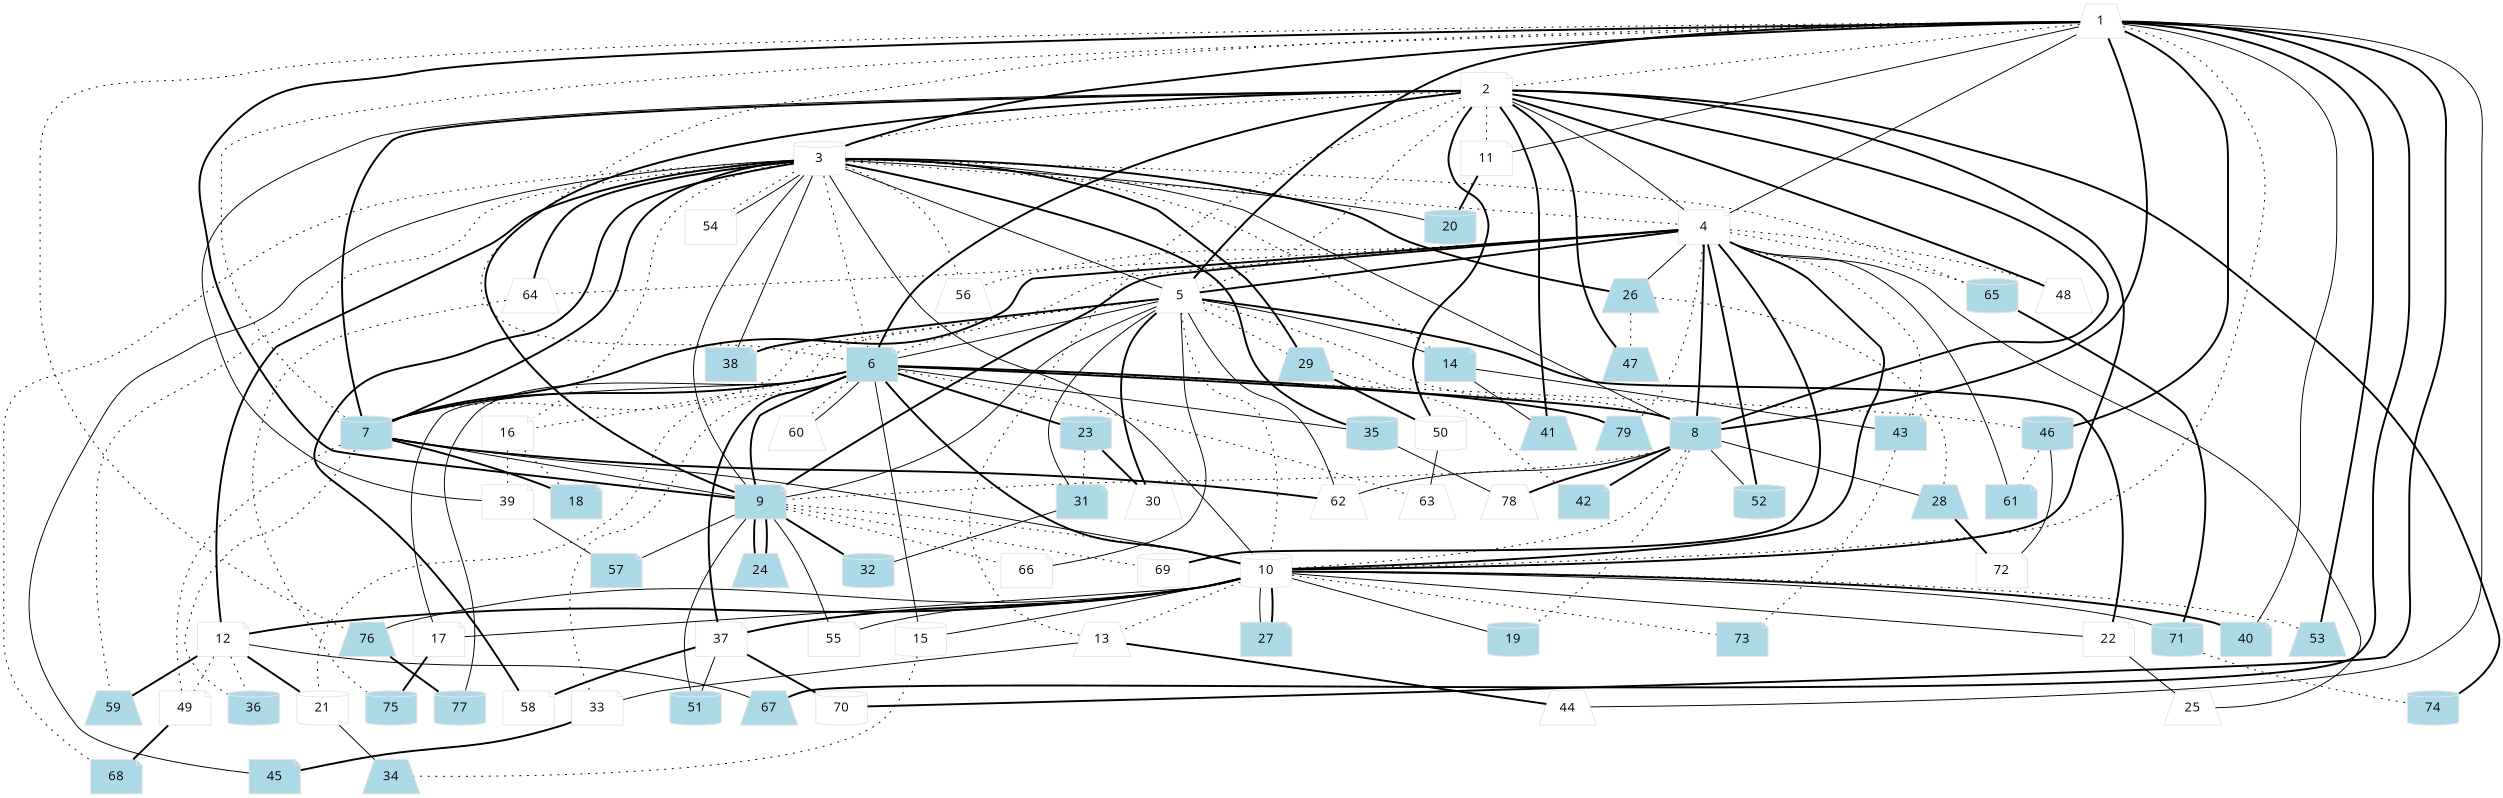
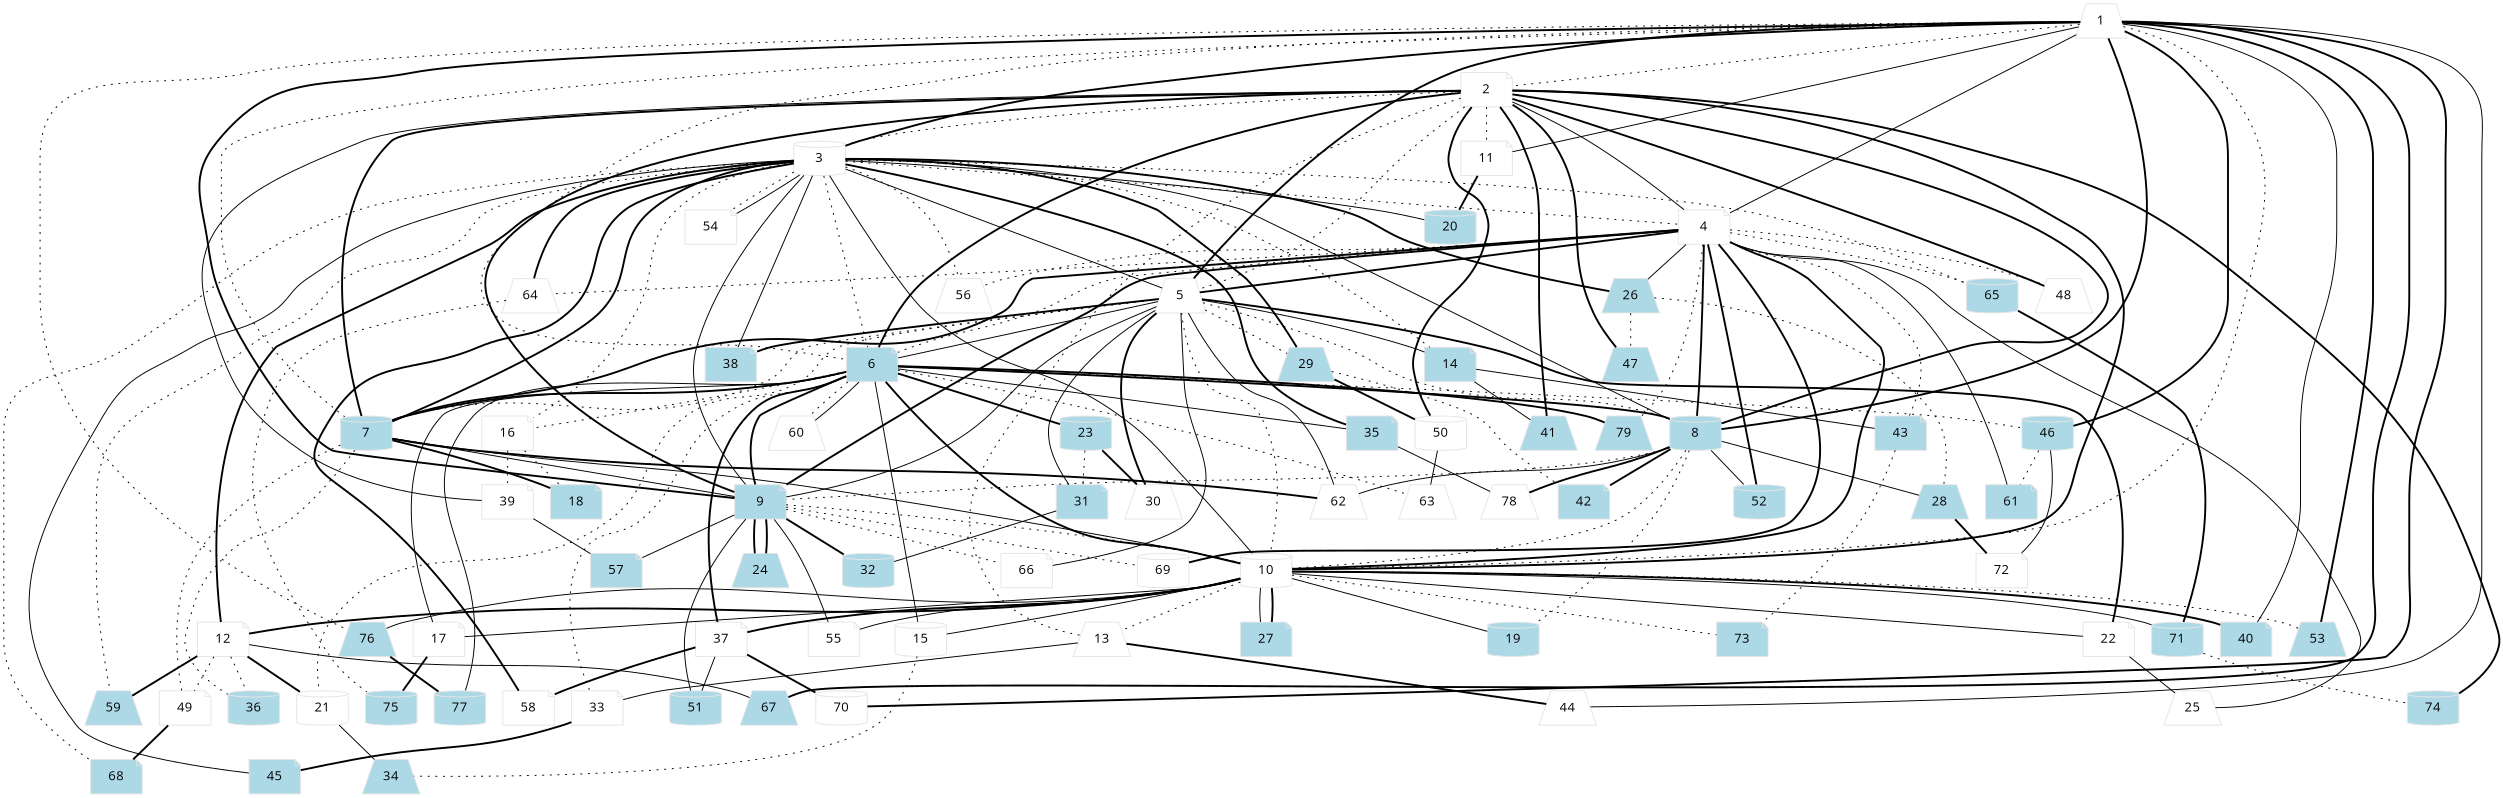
node "35": shape cylinder -> note
